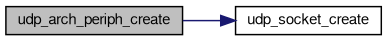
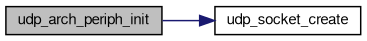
node "udp_arch_periph_create": label "udp_arch_periph_create" -> "udp_arch_periph_init"
